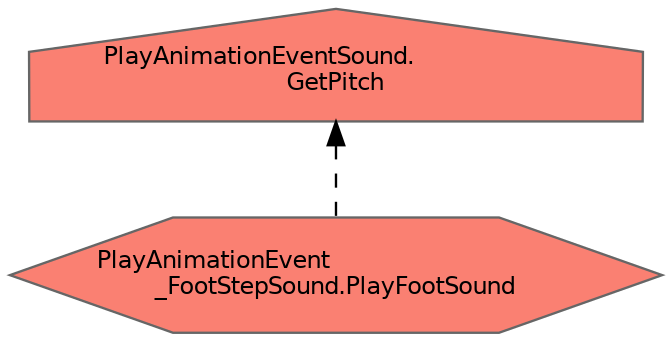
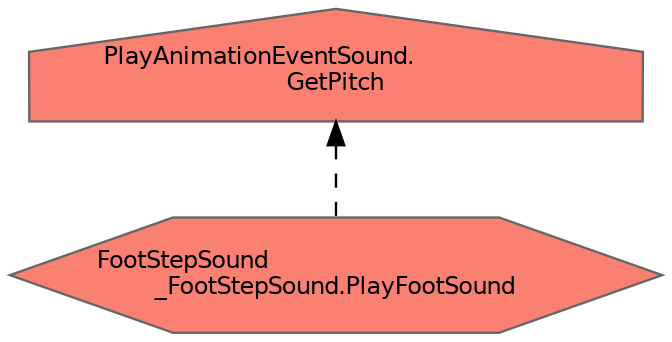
node "PlayAnimationEvent _FootStepSound.PlayFootSound": label "PlayAnimationEvent _FootStepSound.PlayFootSound" -> "FootStepSound _FootStepSound.PlayFootSound"
